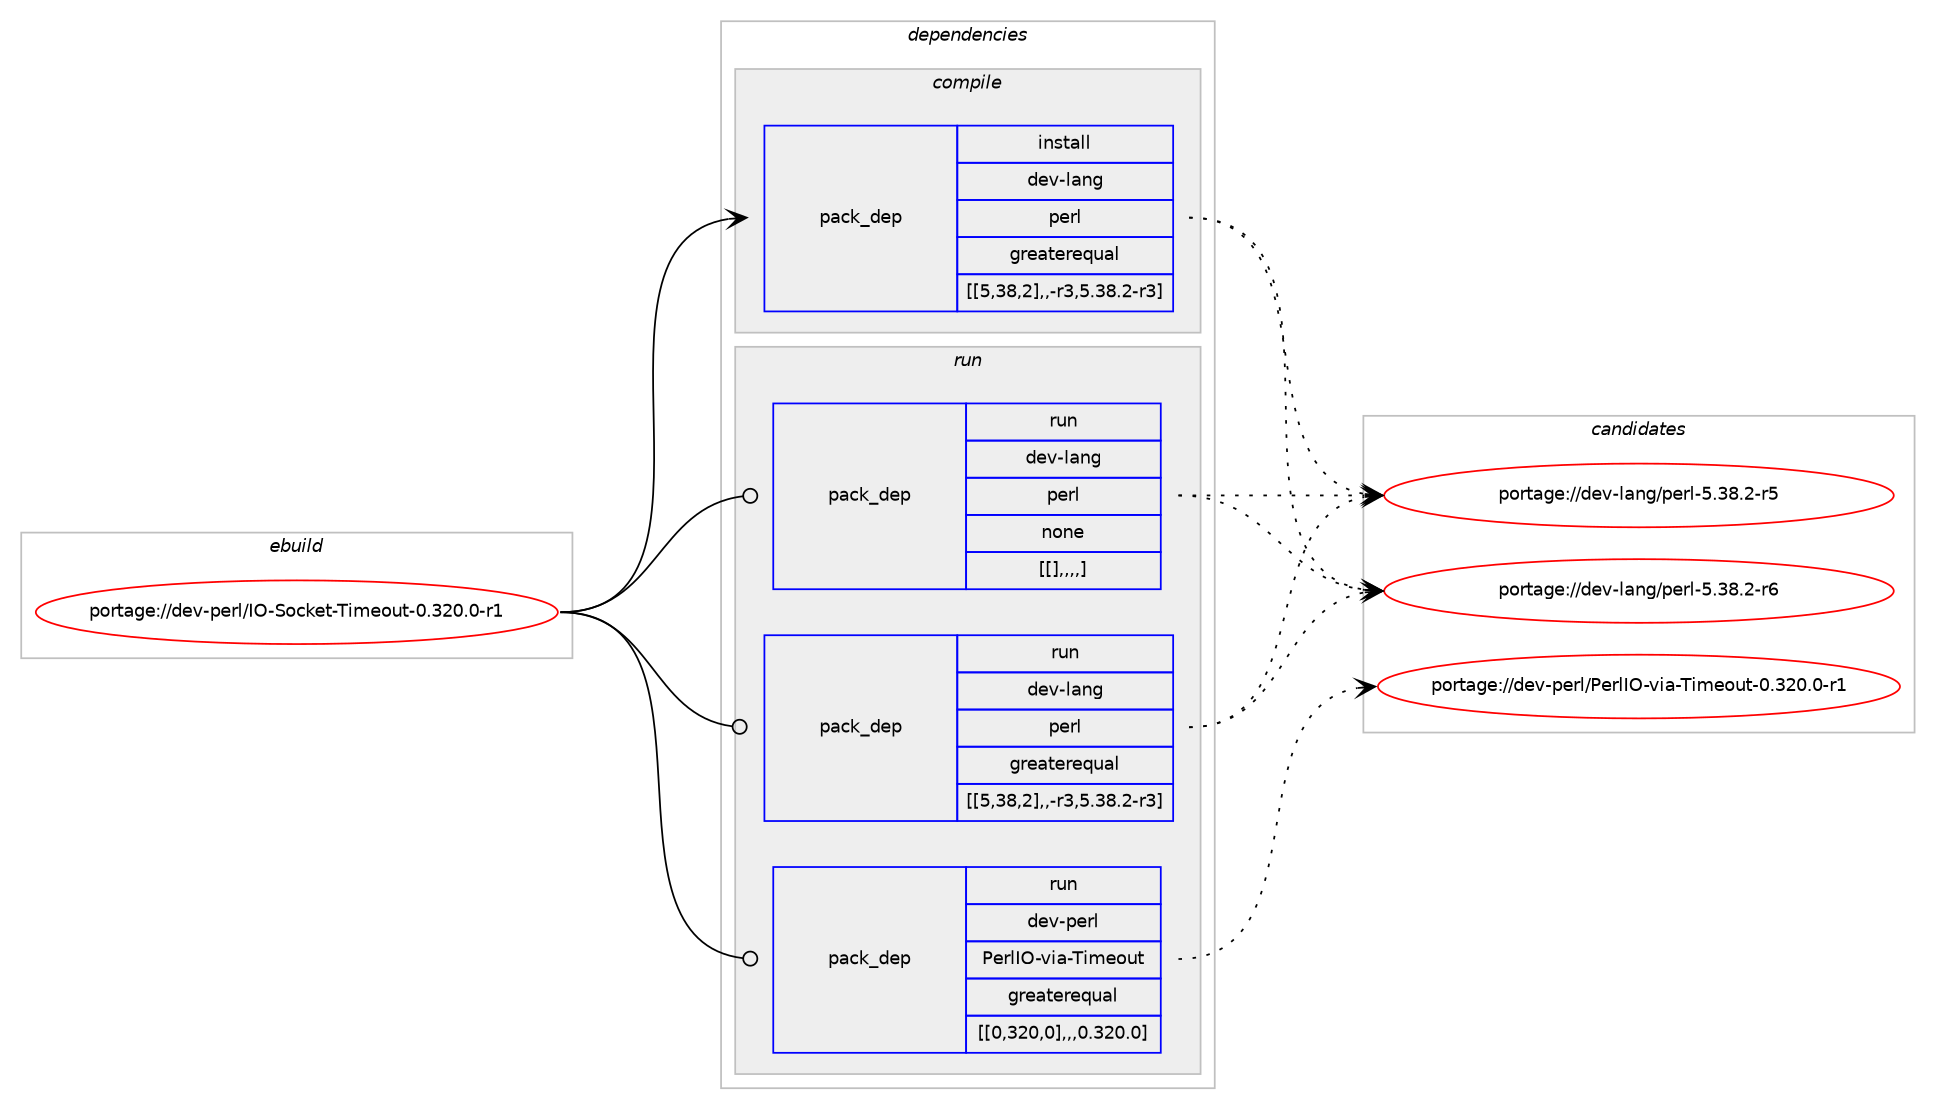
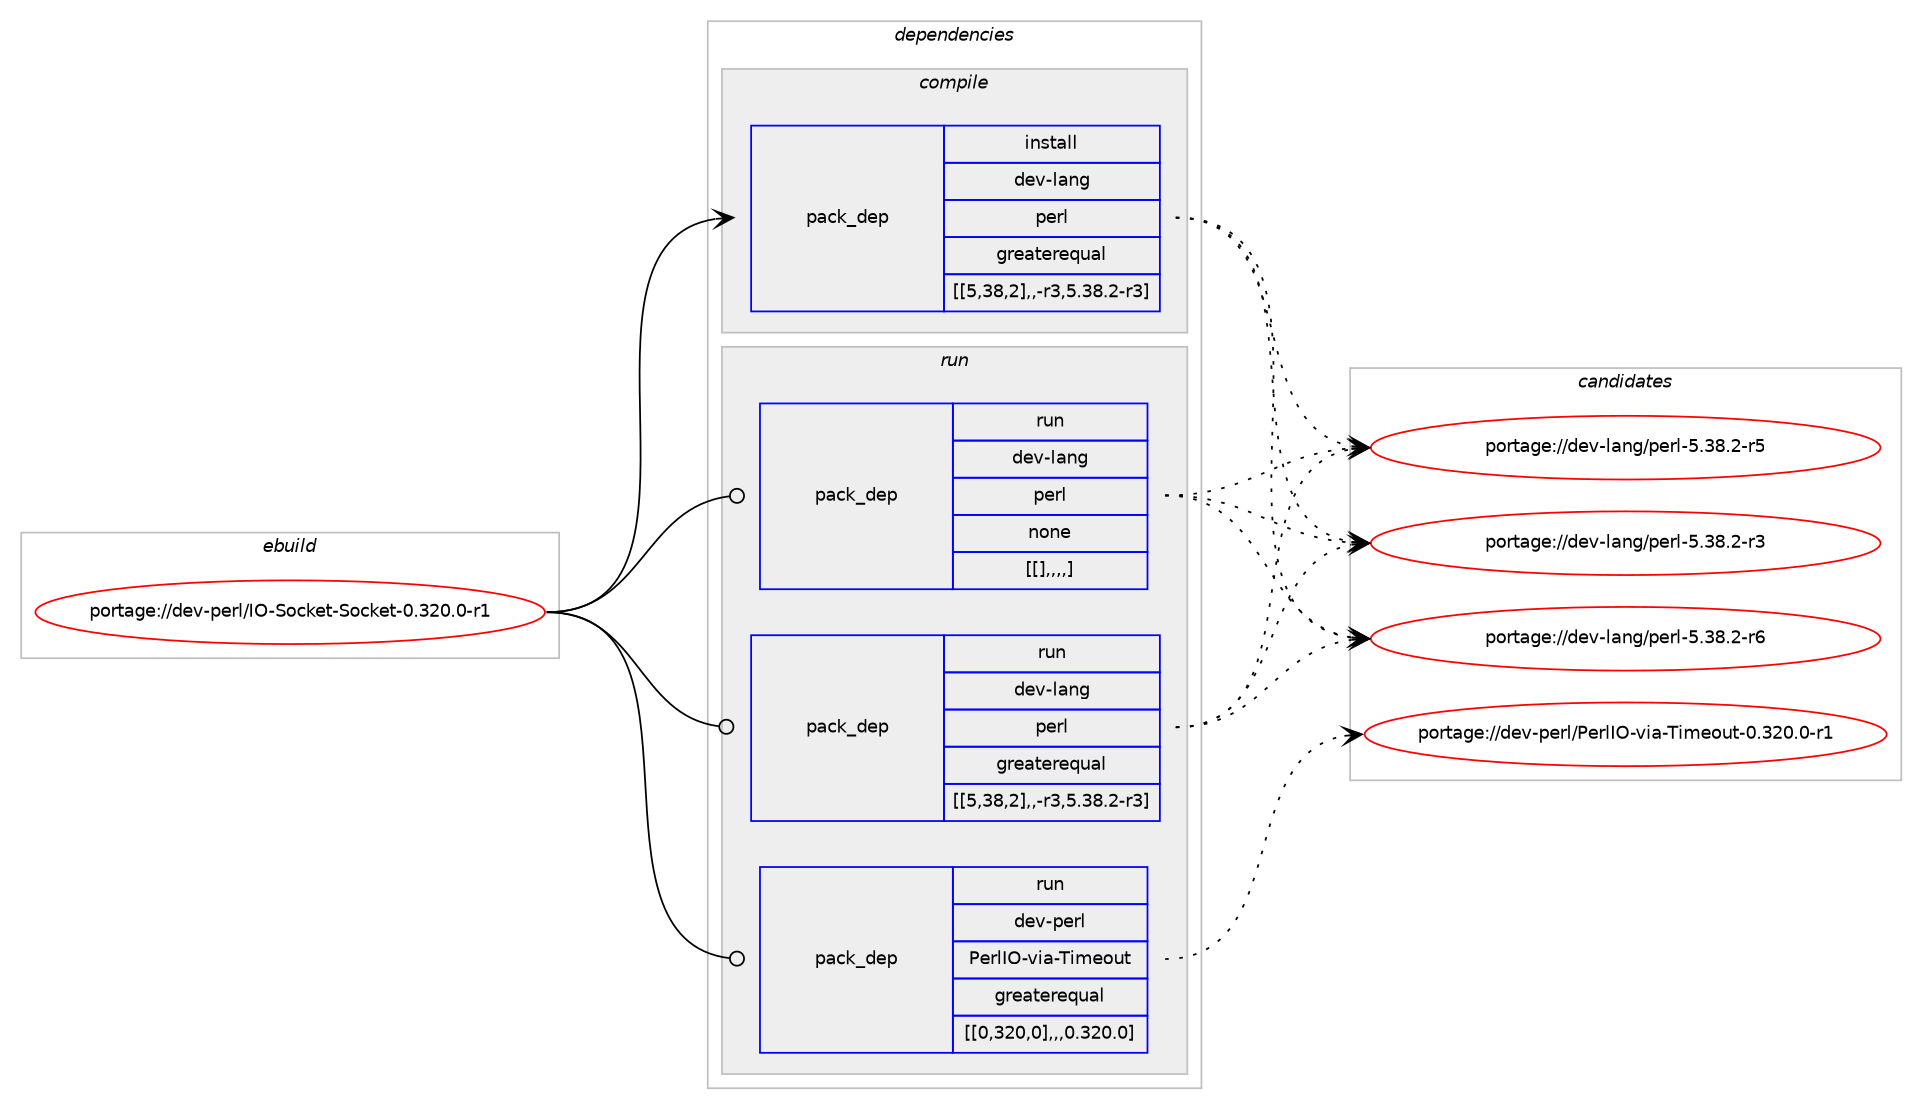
node "portage://dev-lang/perl-5.38.2-r3": added
node "portage://dev-perl/IO-Socket-Timeout-0.320.0-r1": label "portage://dev-perl/IO-Socket-Timeout-0.320.0-r1" -> "portage://dev-perl/IO-Socket-Socket-0.320.0-r1"
